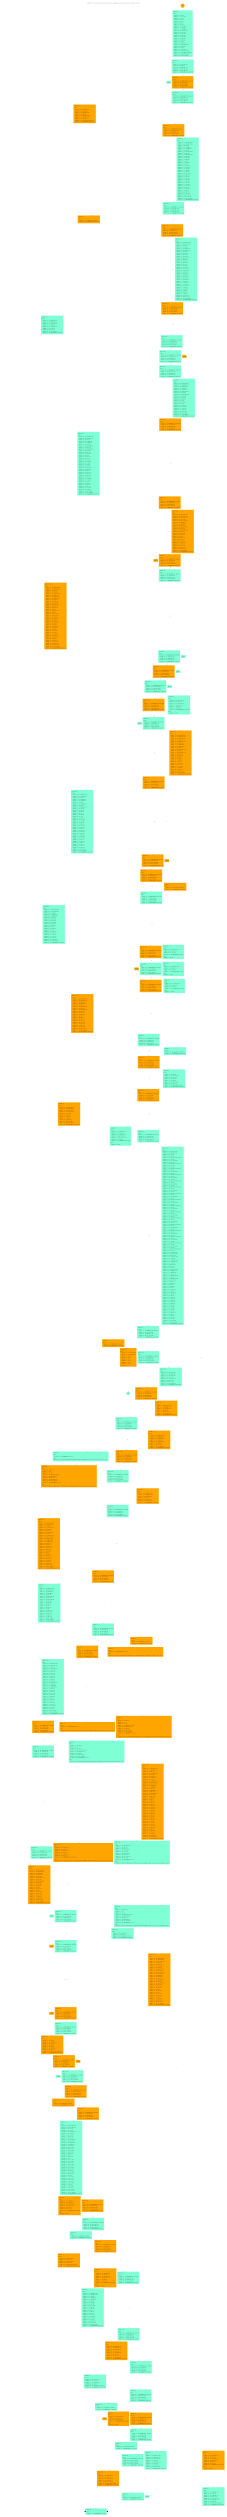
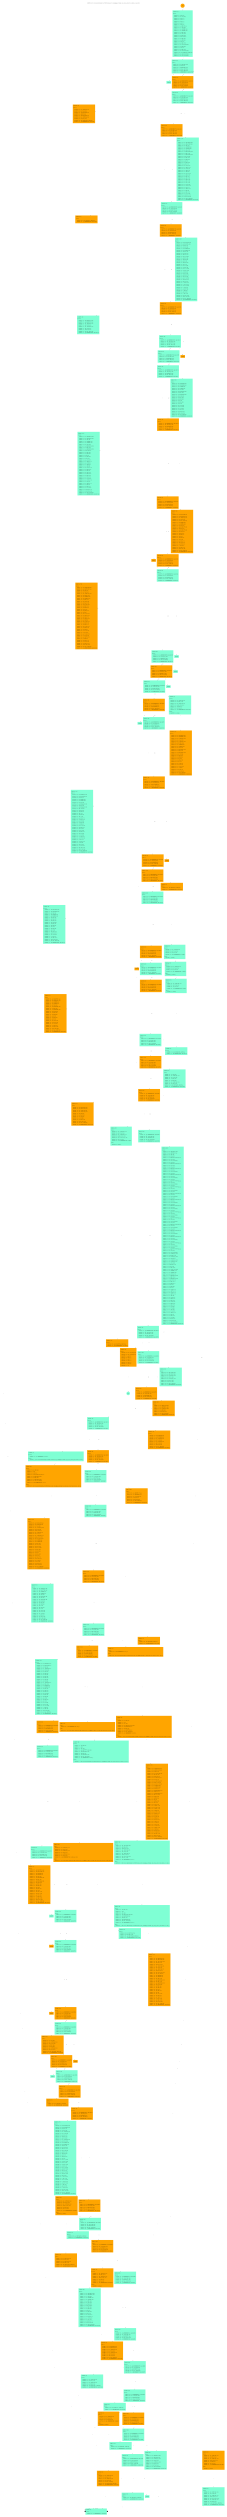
node "0x402b26": removed
